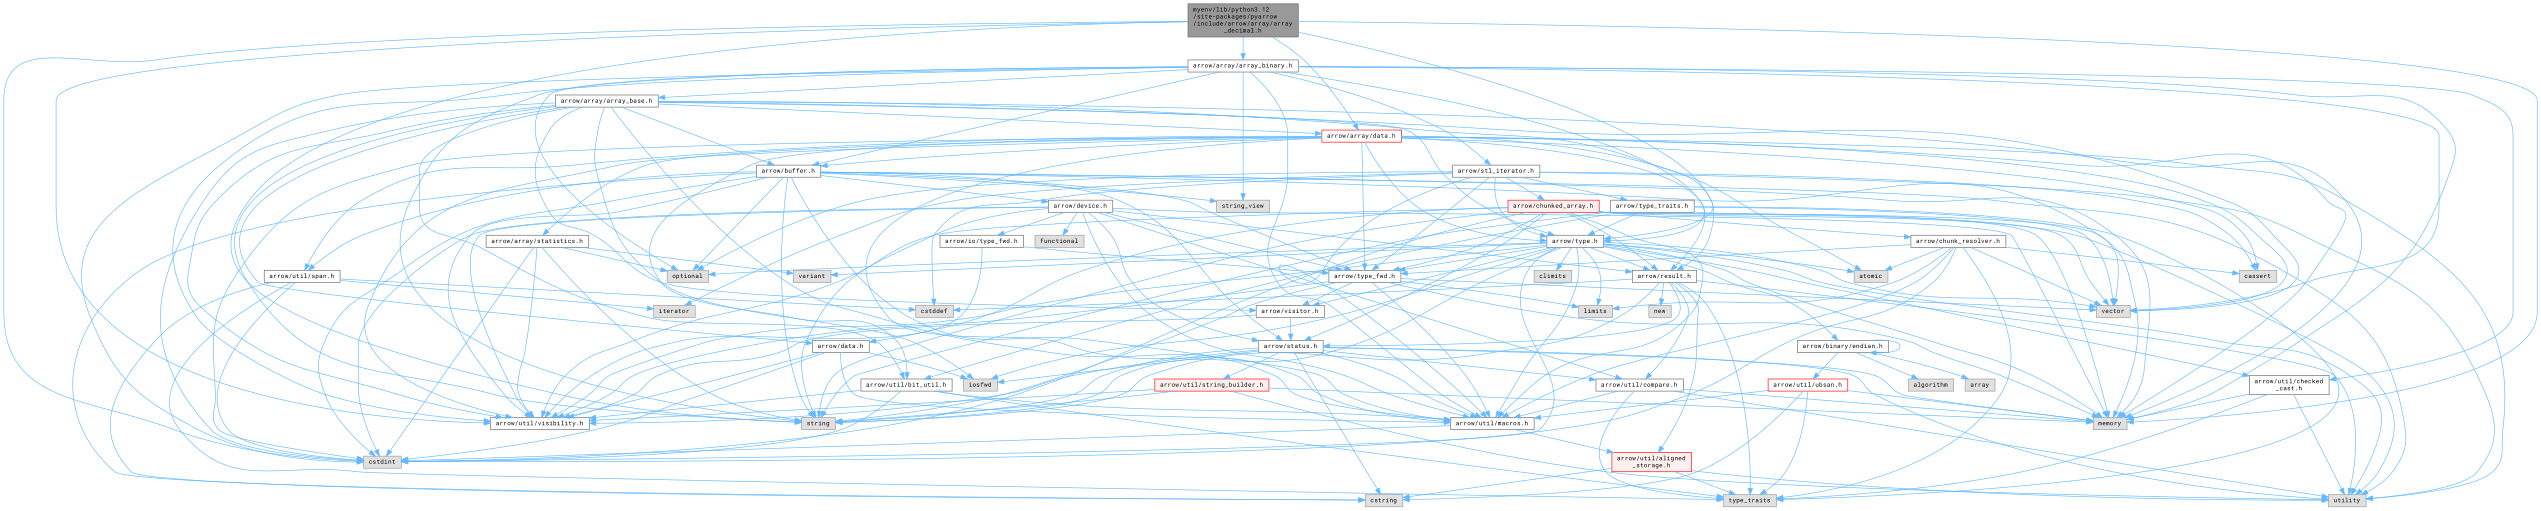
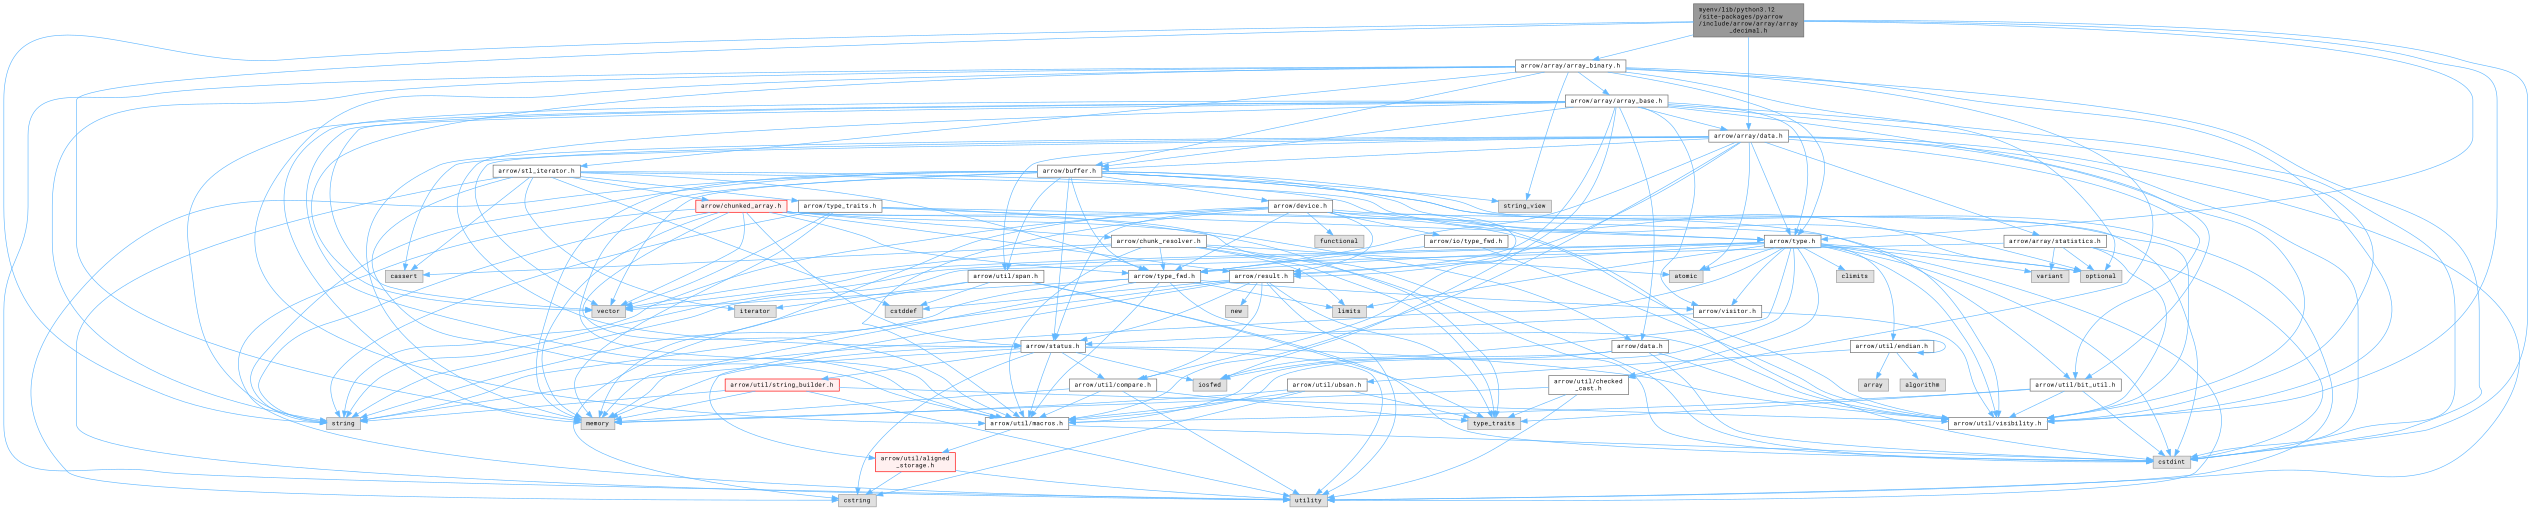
edge "arrow/array/array_binary.h" -> "memory": now "arrow/array/array_binary.h" -> "utility"
edge "arrow/array/array_base.h" -> "arrow/status.h": added
node "arrow/array/data.h": color red -> grey40
node "arrow/binary/endian.h": label "arrow/binary/endian.h" -> "arrow/util/endian.h"
node "arrow/util/ubsan.h": color red -> grey40
edge "arrow/util/aligned _storage.h" -> "type_traits": removed
